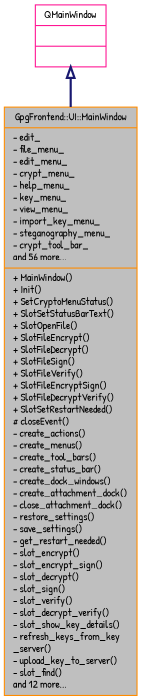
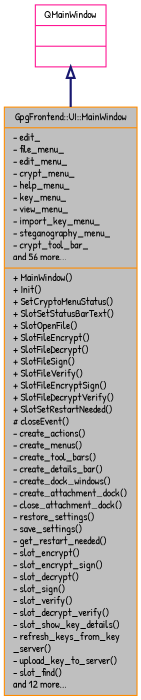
node "GpgFrontend::UI::MainWindow": text "- create_status_bar()" -> "- create_details_bar()"
